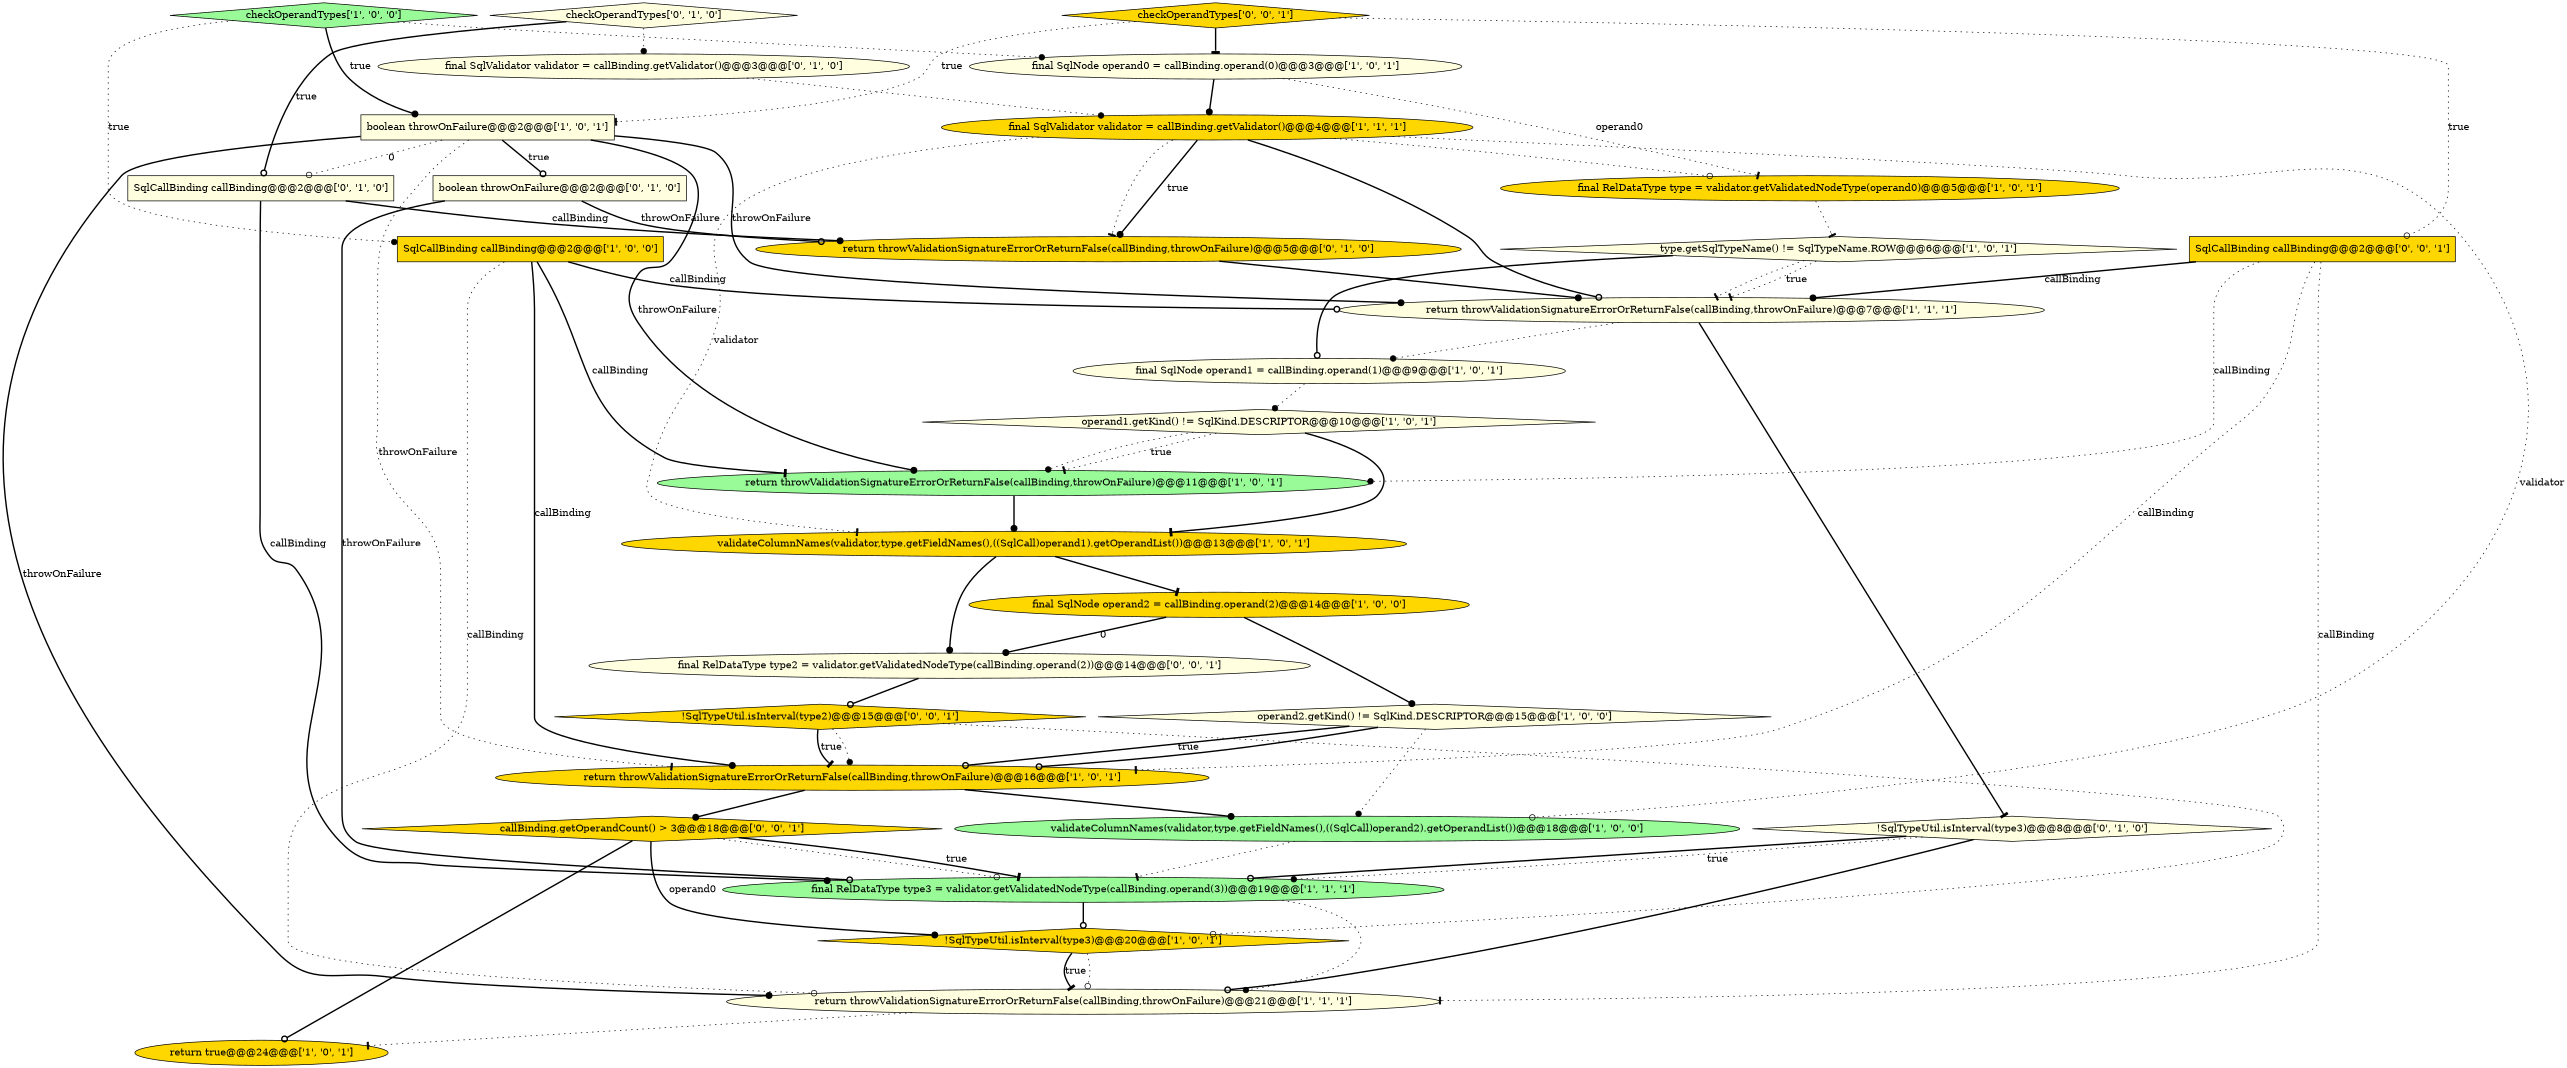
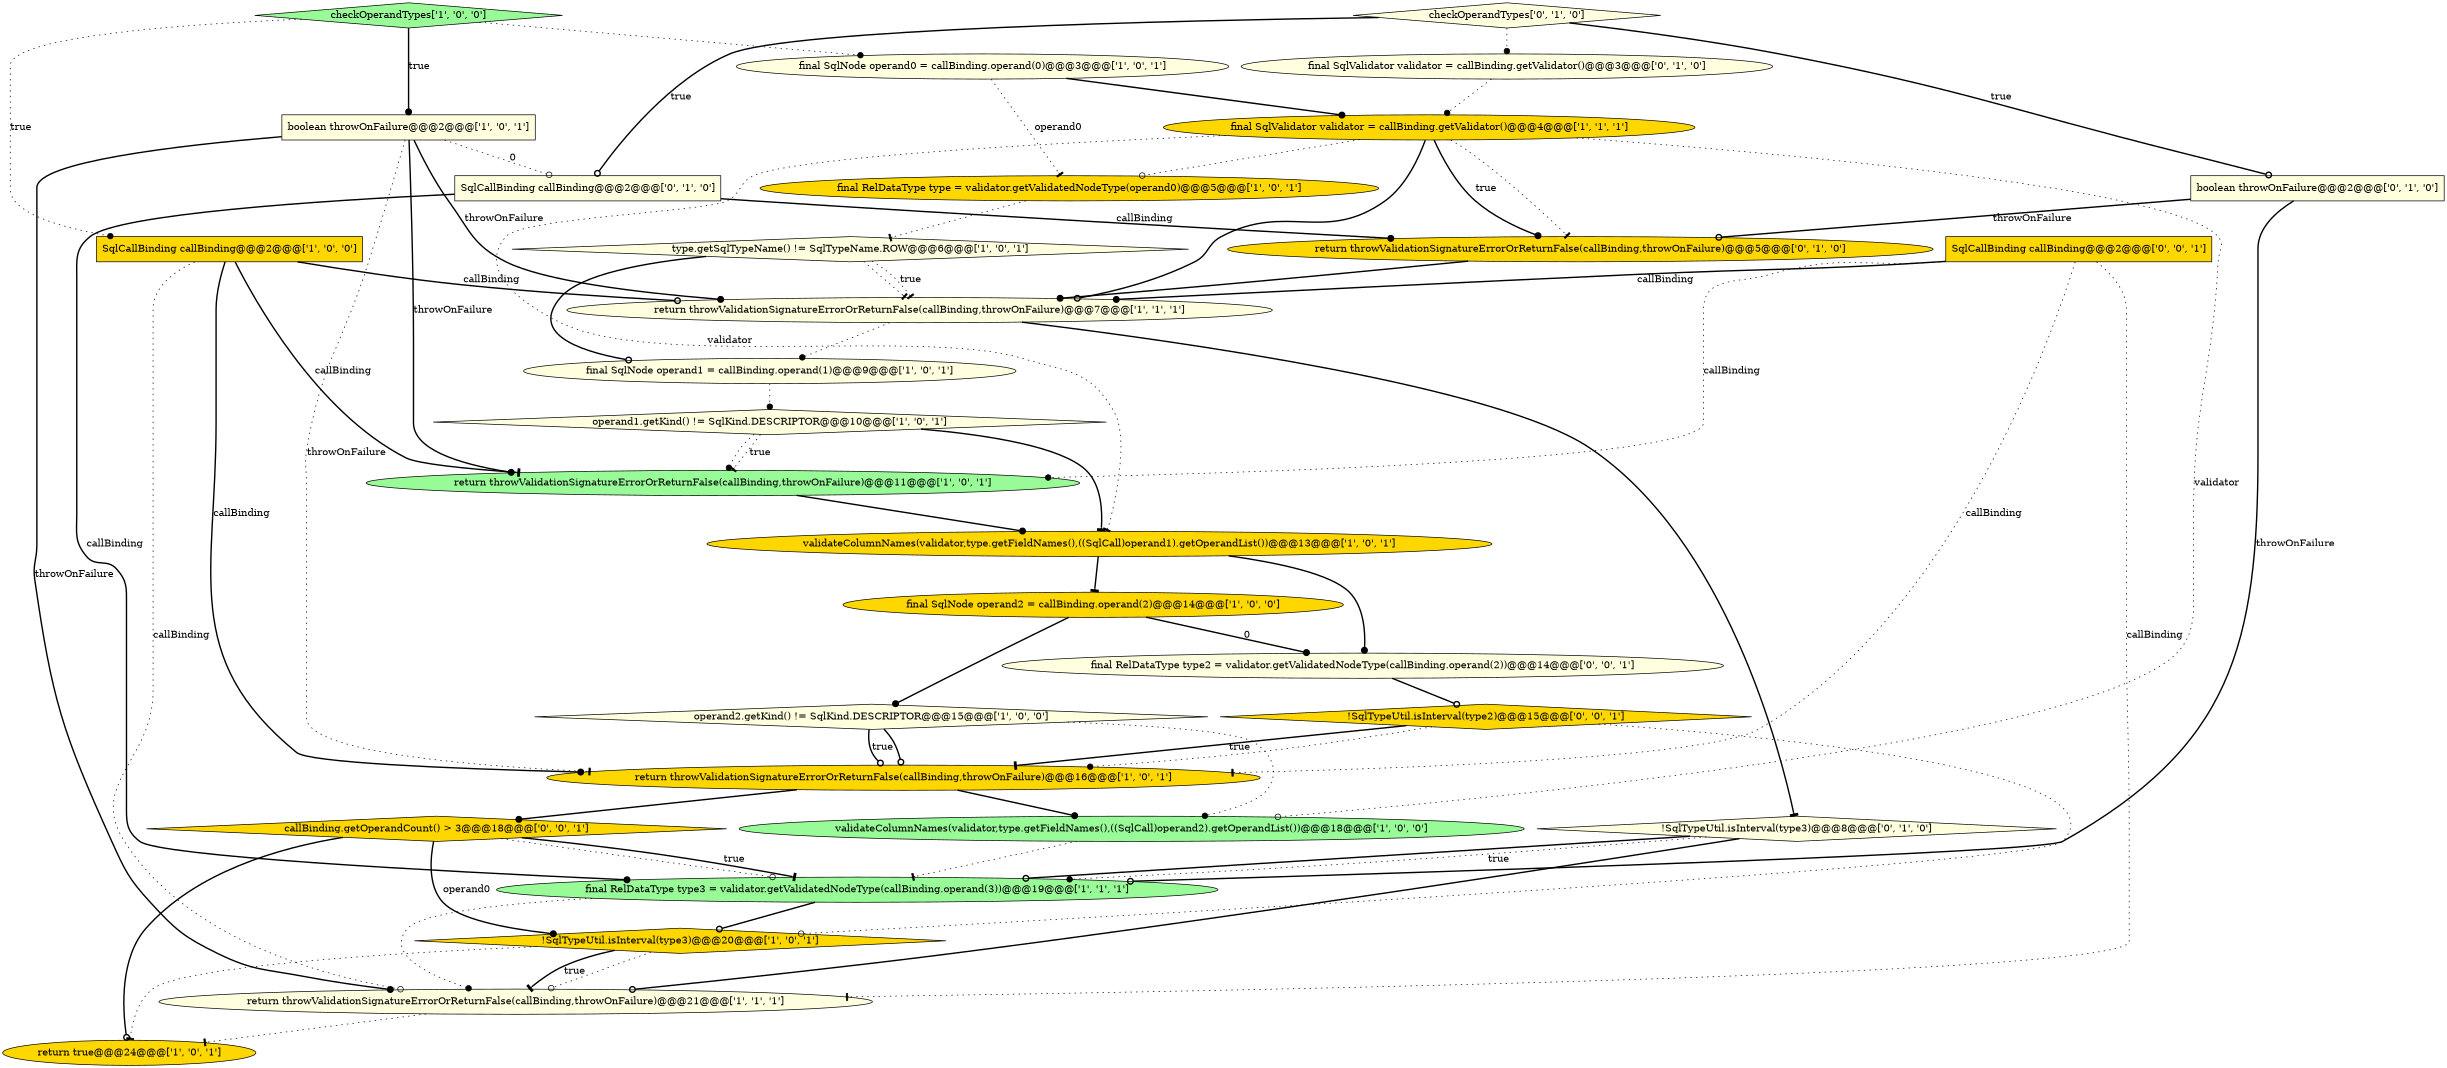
node "checkOperandTypes['0', '0', '1']": removed
edge "boolean throwOnFailure@@@2@@@['1', '0', '1']" -> "boolean throwOnFailure@@@2@@@['0', '1', '0']": now "checkOperandTypes['0', '1', '0']" -> "boolean throwOnFailure@@@2@@@['0', '1', '0']"
edge "!SqlTypeUtil.isInterval(type3)@@@20@@@['1', '0', '1']" -> "return true@@@24@@@['1', '0', '1']": added
